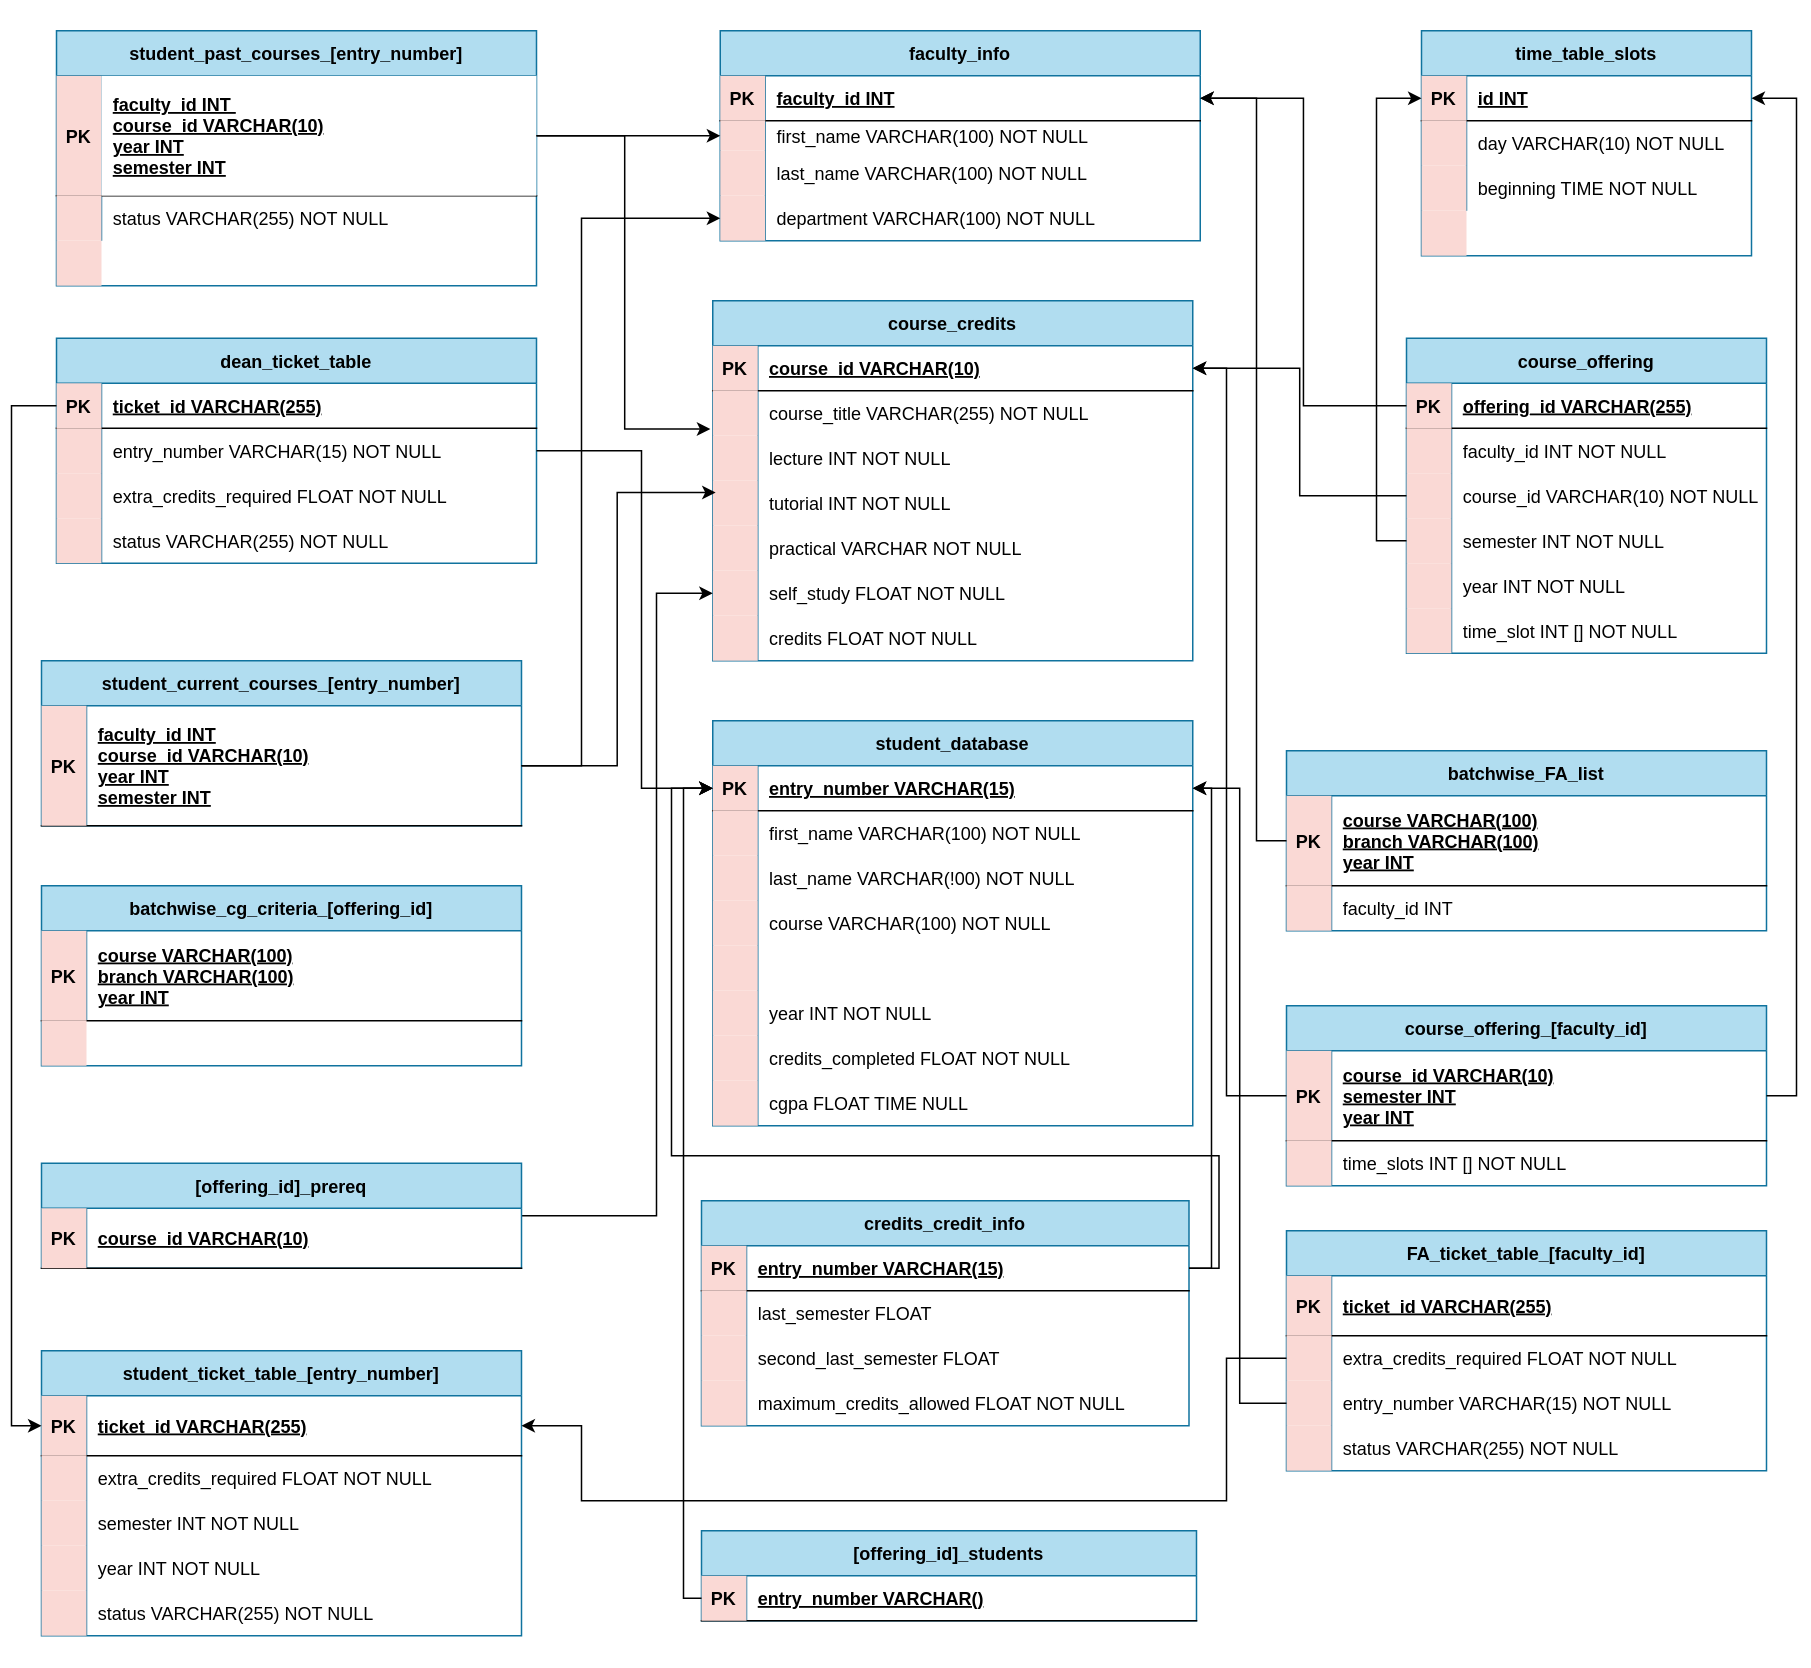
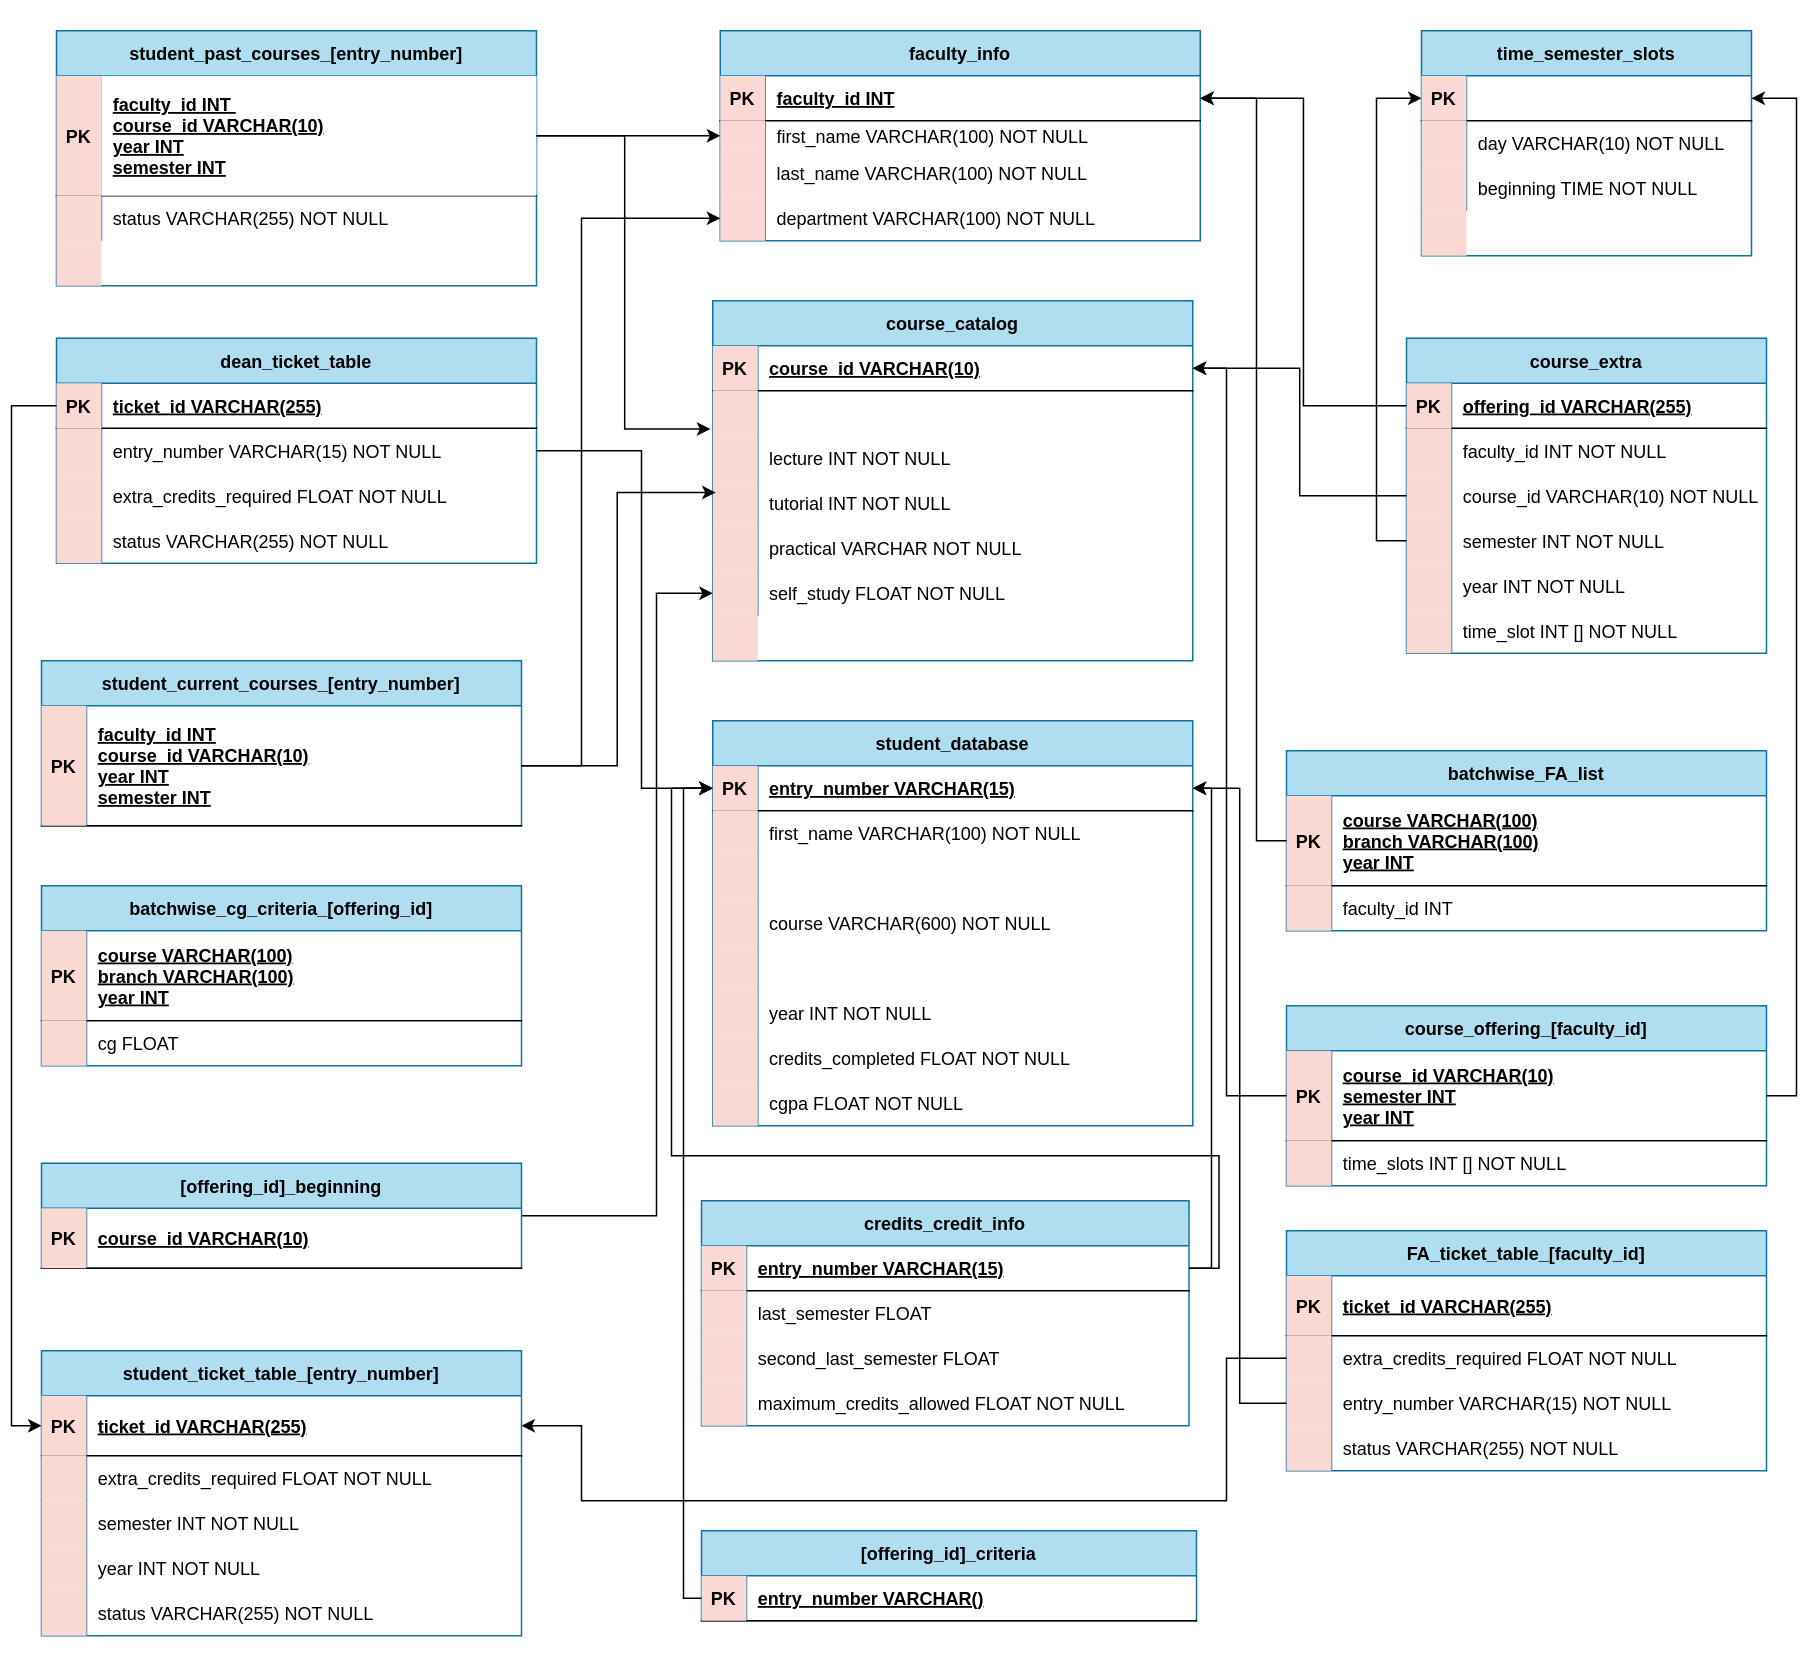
node "time_table_slots": label "time_table_slots" -> "time_semester_slots"
node "id INT": removed
node "course_credits": label "course_credits" -> "course_catalog"
node "course_offering": label "course_offering" -> "course_extra"
node "course_title VARCHAR(255) NOT NULL": removed
node "credits FLOAT NOT NULL": removed
node "last_name VARCHAR(!00) NOT NULL": removed
node "course VARCHAR(100) NOT NULL": label "course VARCHAR(100) NOT NULL" -> "course VARCHAR(600) NOT NULL"
node "cg FLOAT": added
node "cgpa FLOAT TIME NULL": label "cgpa FLOAT TIME NULL" -> "cgpa FLOAT NOT NULL"
node "[offering_id]_prereq": label "[offering_id]_prereq" -> "[offering_id]_beginning"
node "[offering_id]_students": label "[offering_id]_students" -> "[offering_id]_criteria"
